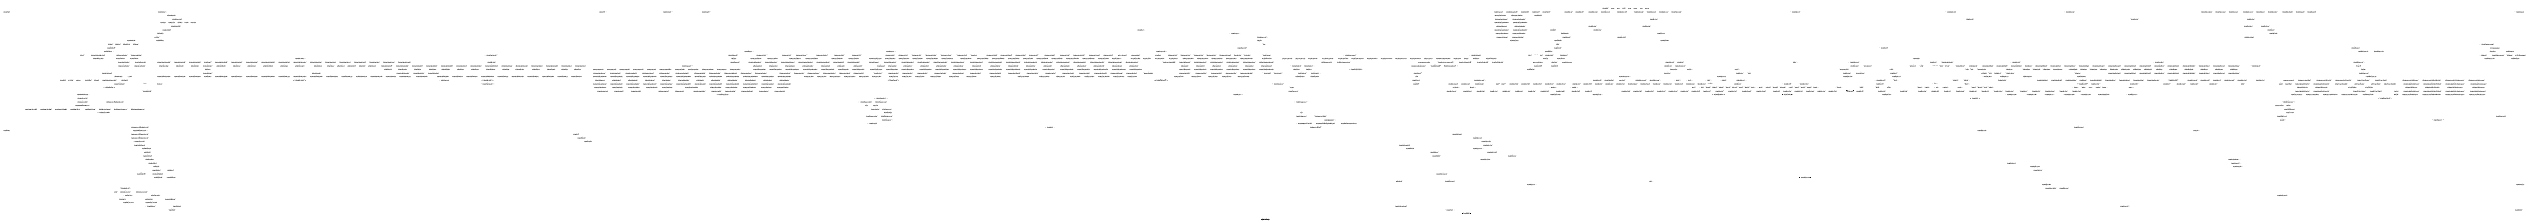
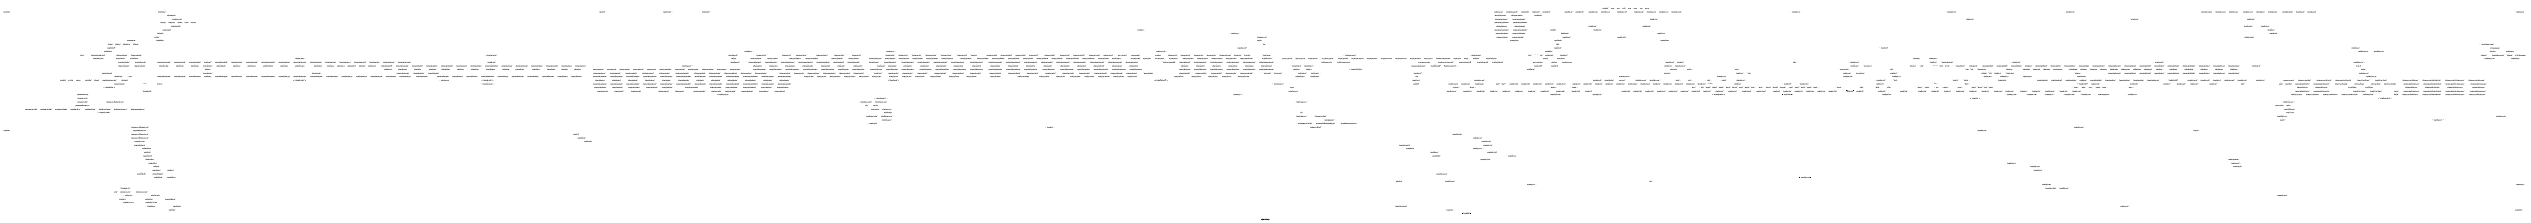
node "Whit[Admissible_class[Apache::Mod::Ssl]]": added
